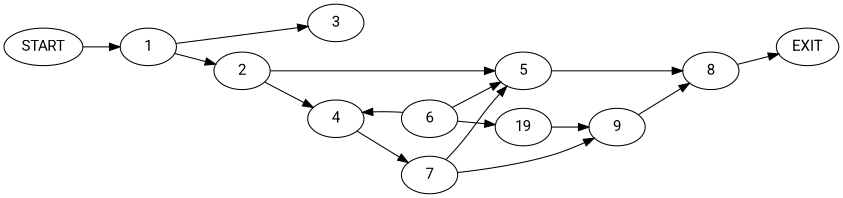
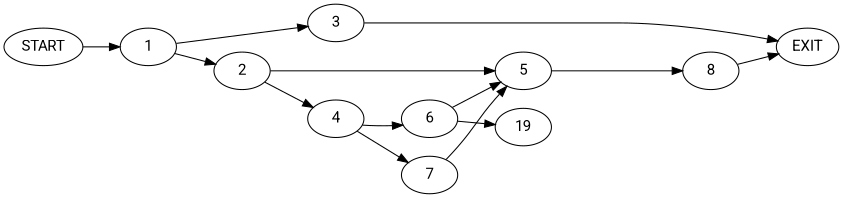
edge "3" -> "EXIT": added
edge "6" -> "4": reversed
node "9": removed
